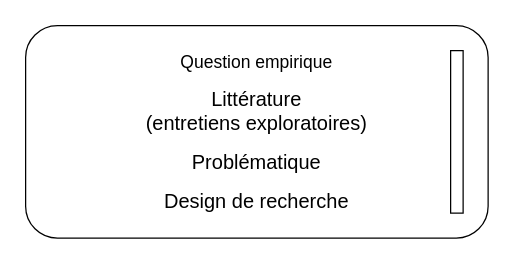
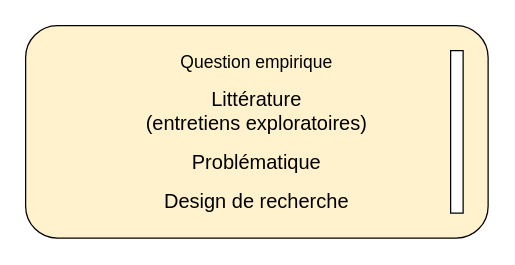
node "Question empirique Littérature (entretiens exploratoires) Problématique Design de recherche": fillcolor #ffffff -> #fff2cc
